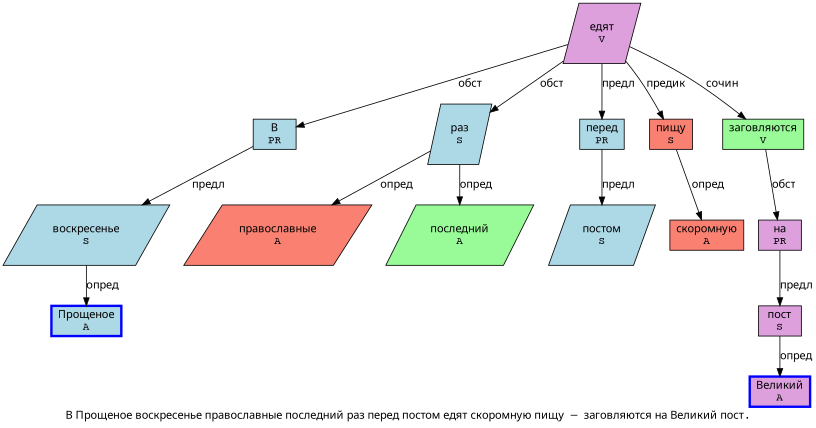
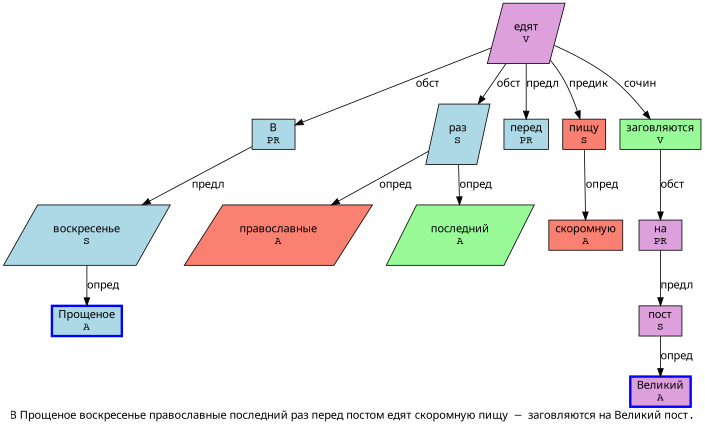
node "постом S": removed
